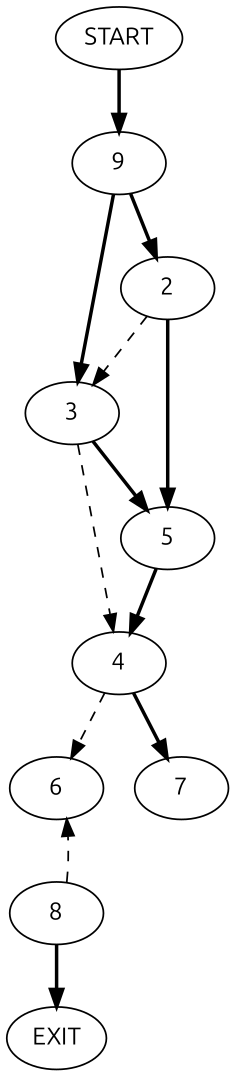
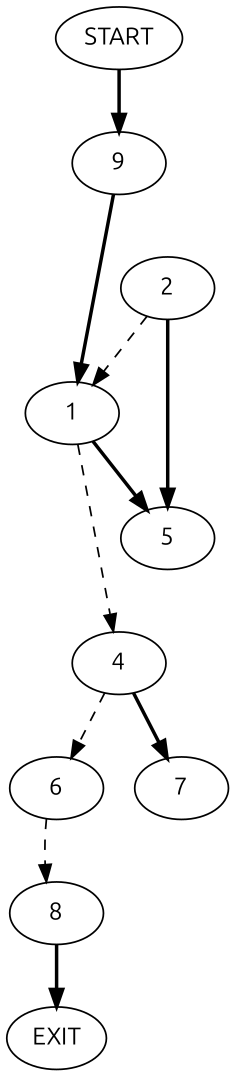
edge "9" -> "2": removed
node "3": label "3" -> "1"
edge "5" -> "4": removed
edge "8" -> "6": reversed
